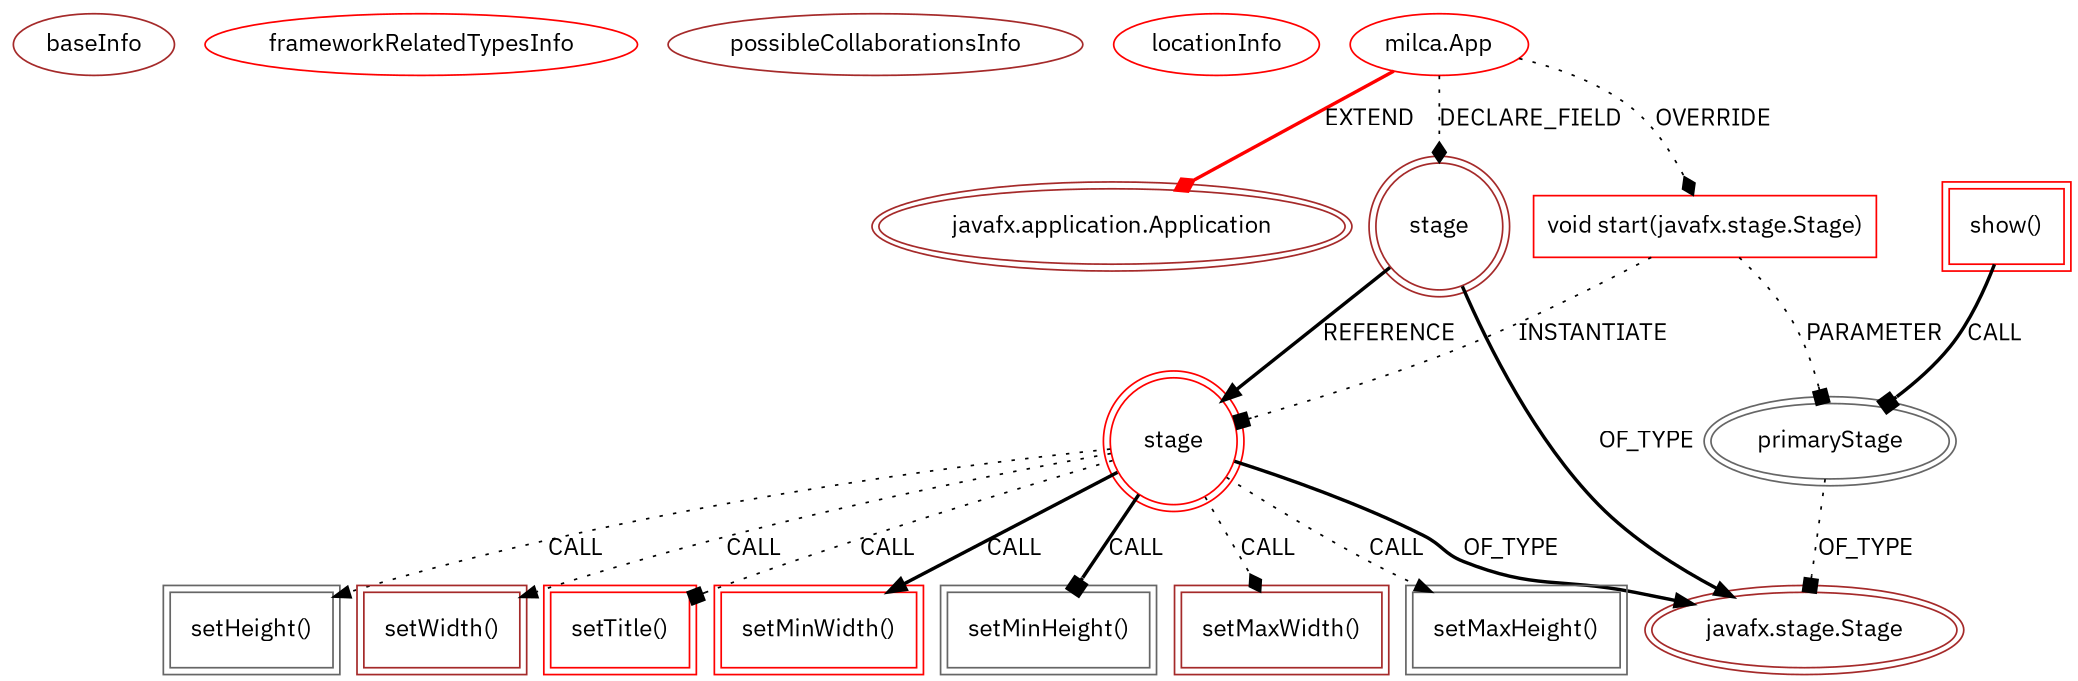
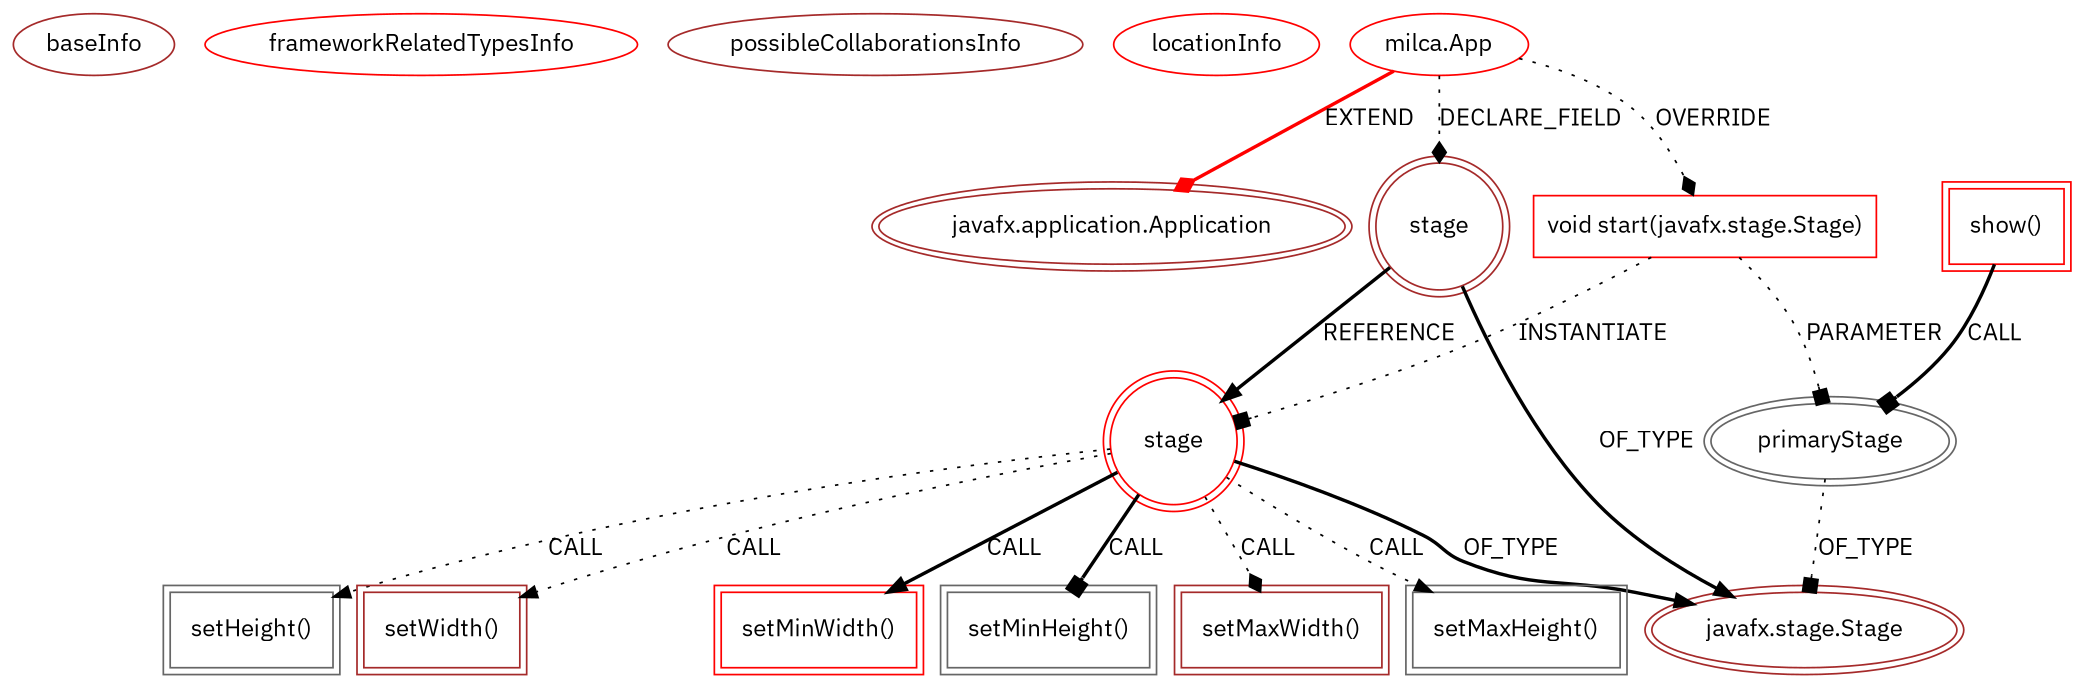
node "setTitle()": removed
